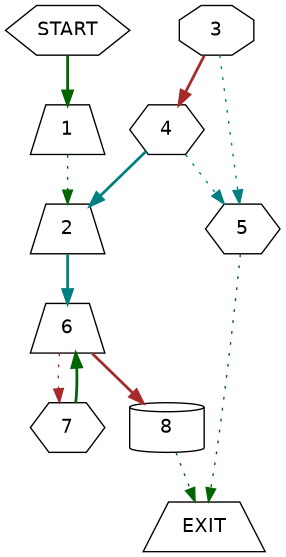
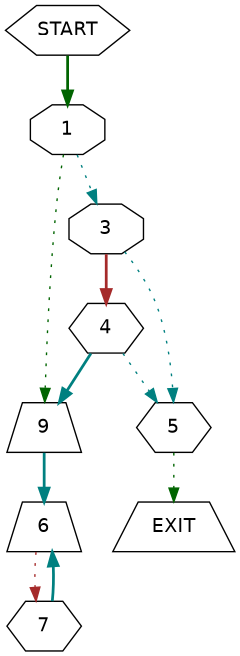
node "1": shape trapezium -> octagon
edge "1" -> "3": added
node "2": label "2" -> "9"
edge "7" -> "6": color darkgreen -> teal
node "8": removed
